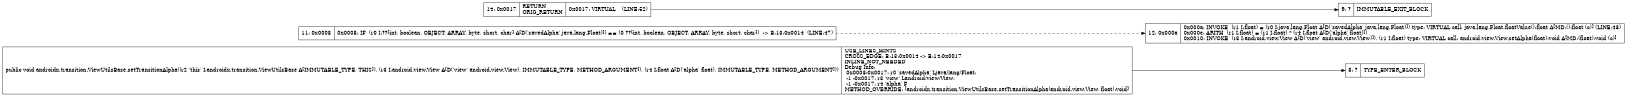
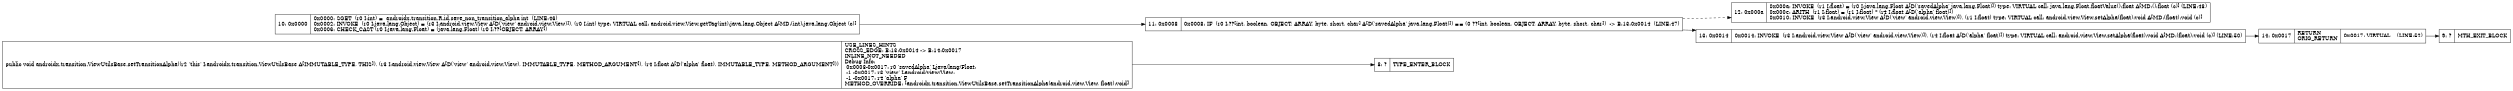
node "9: ?": text "IMMUTABLE_EXIT_BLOCK" -> "MTH_EXIT_BLOCK"
node "10: 0x0000": added
node "13: 0x0014": added
